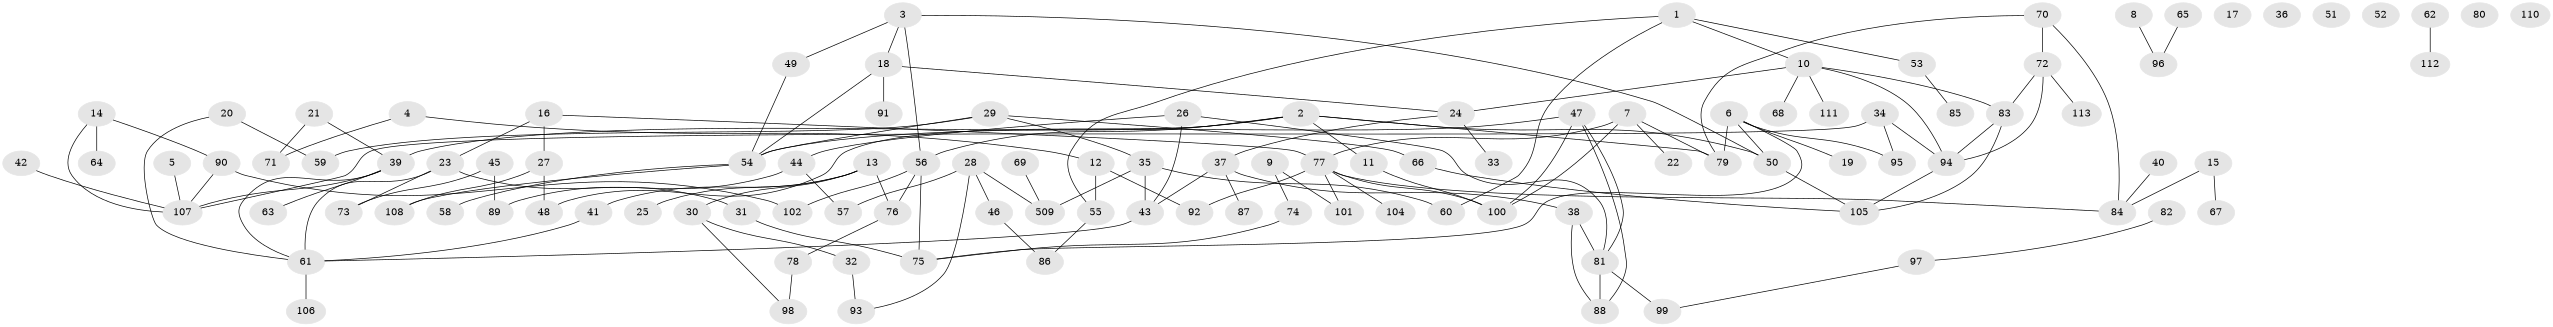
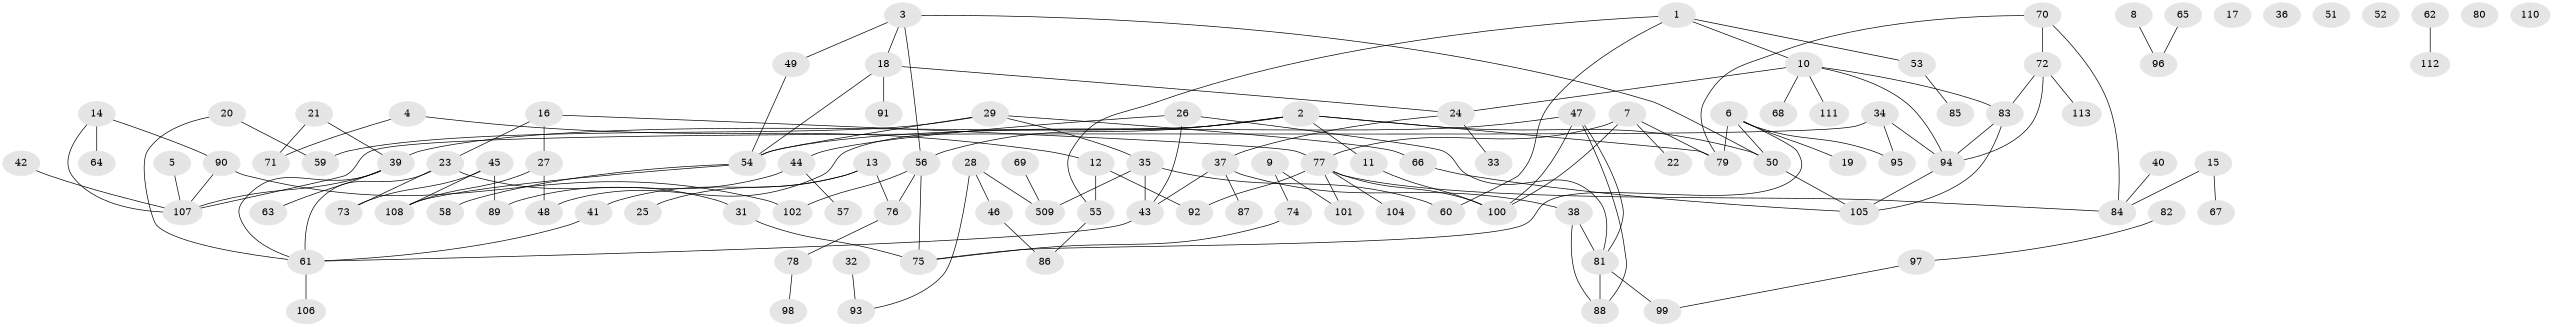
edge "28" -- "57": removed
edge "45" -- "108": added
node "30": removed
